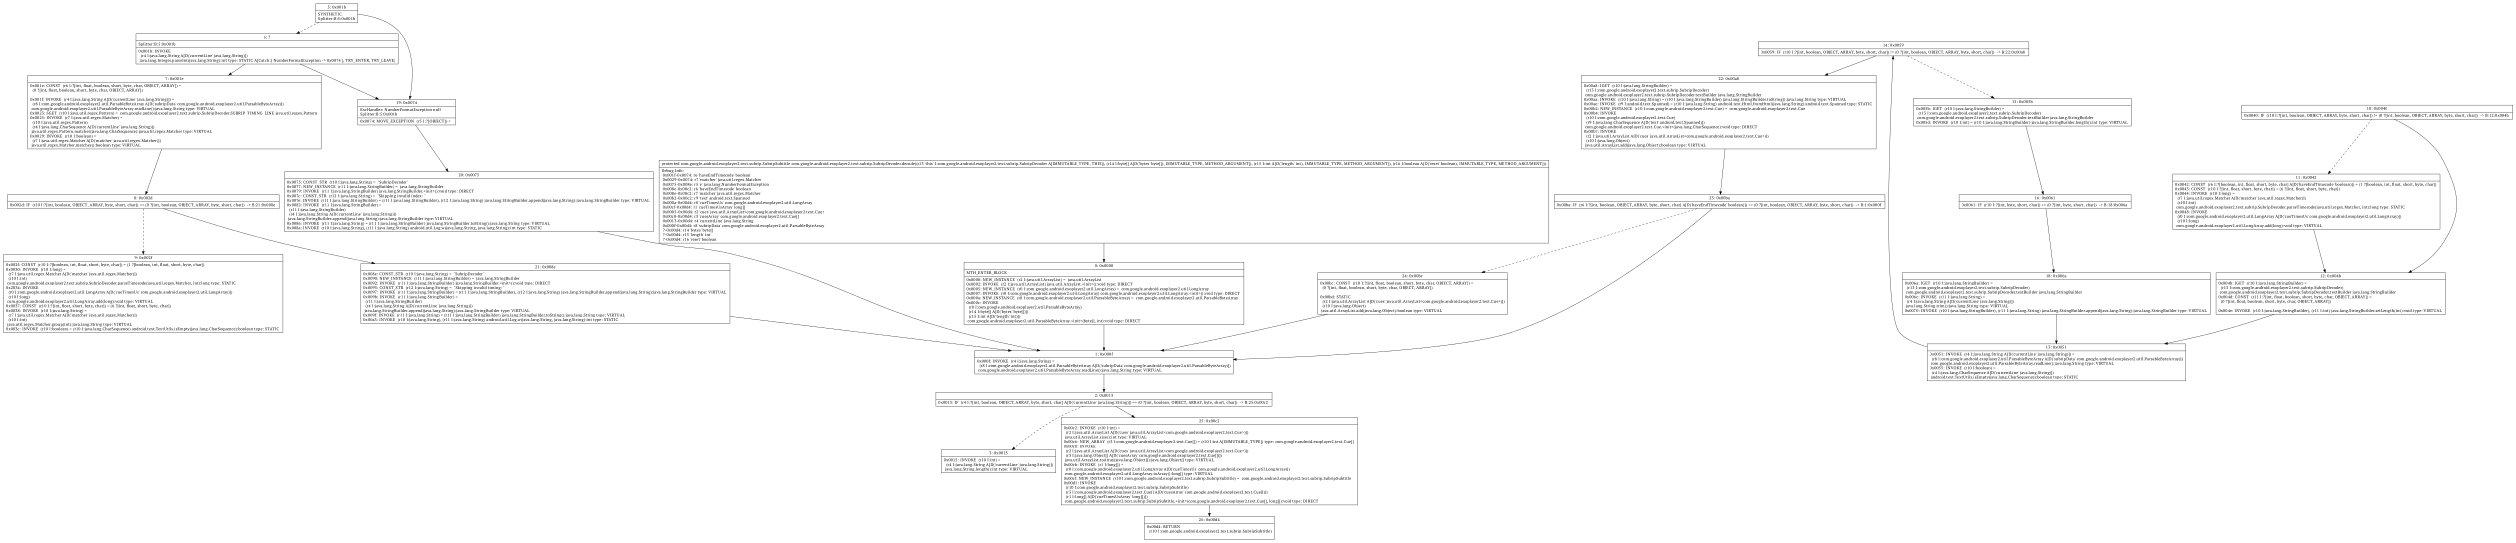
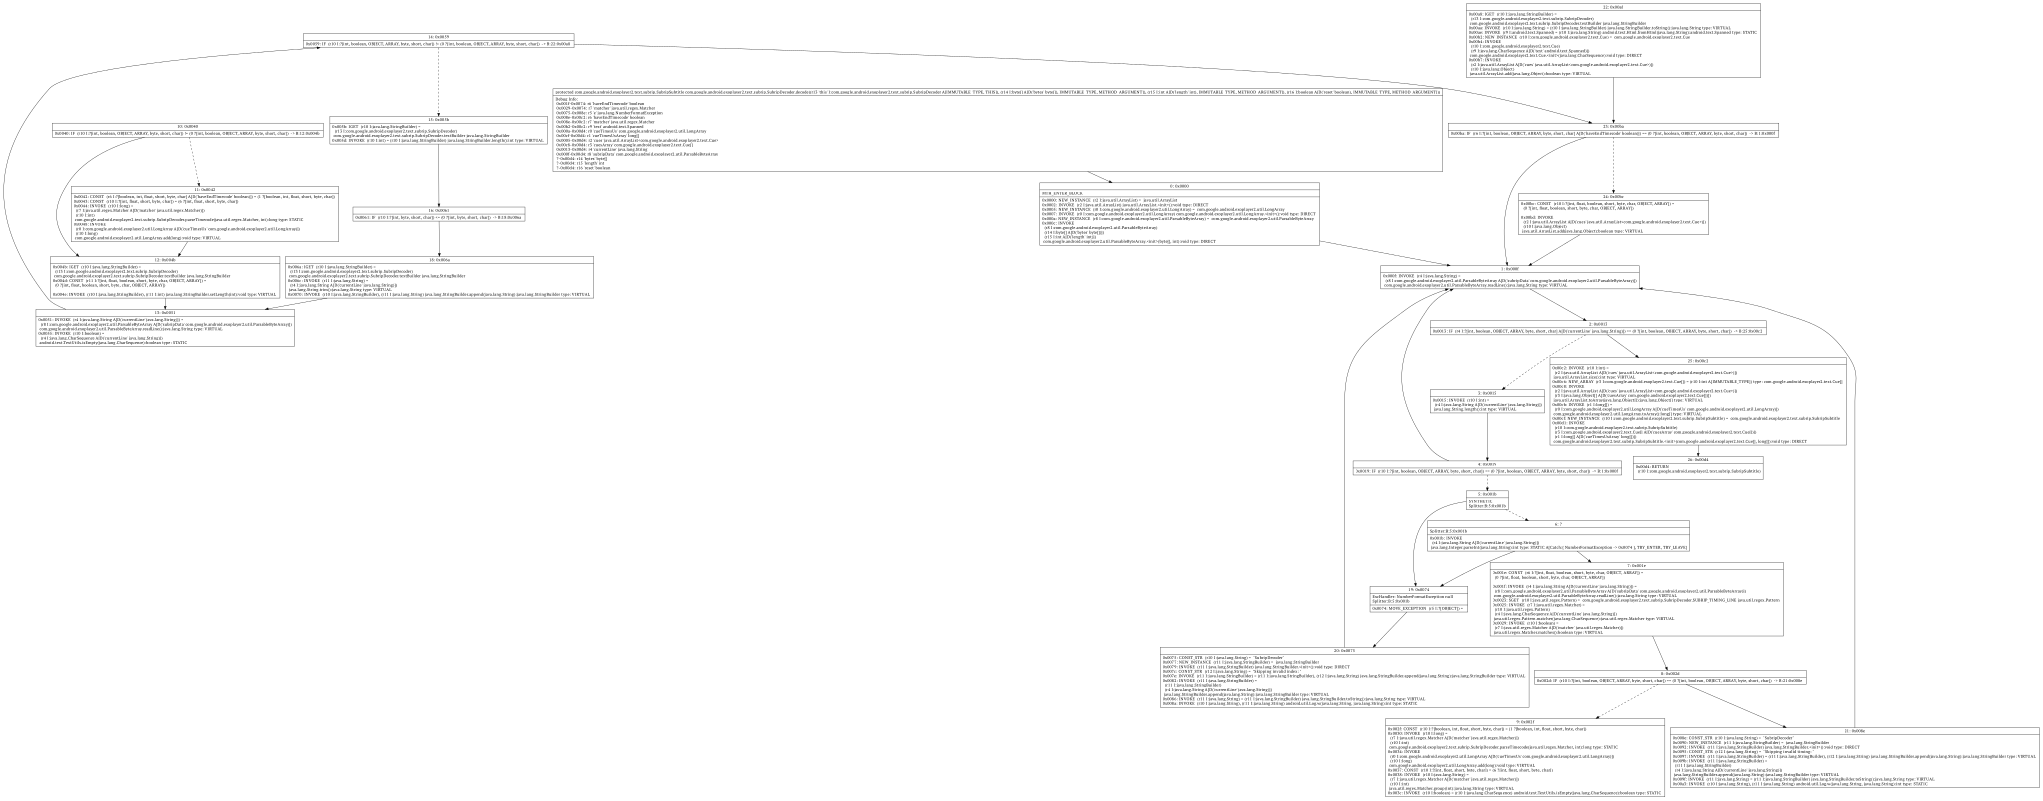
edge "14: 0x0059" -> "22: 0x00a8": now "14: 0x0059" -> "23: 0x00ba"
node "9: 0x002f": text "0x2034: INVOKE" -> "0x0034: INVOKE"
node "24: 0x00bc": text "0x00bd: STATIC" -> "0x00bd: INVOKE"
node "4: 0x0019": added
